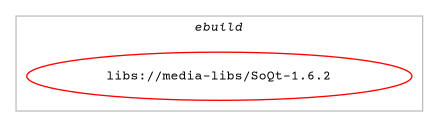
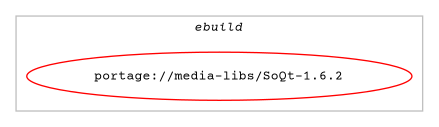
node "libs://media-libs/SoQt-1.6.2": label "libs://media-libs/SoQt-1.6.2" -> "portage://media-libs/SoQt-1.6.2"
